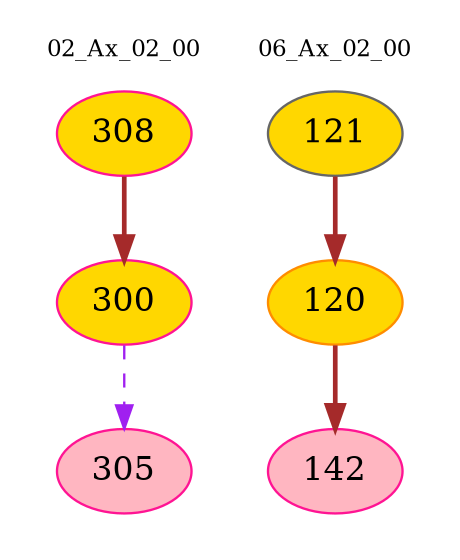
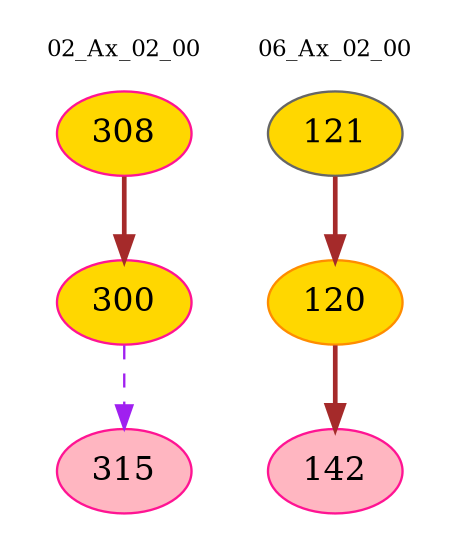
node "305": label "305" -> "315"
